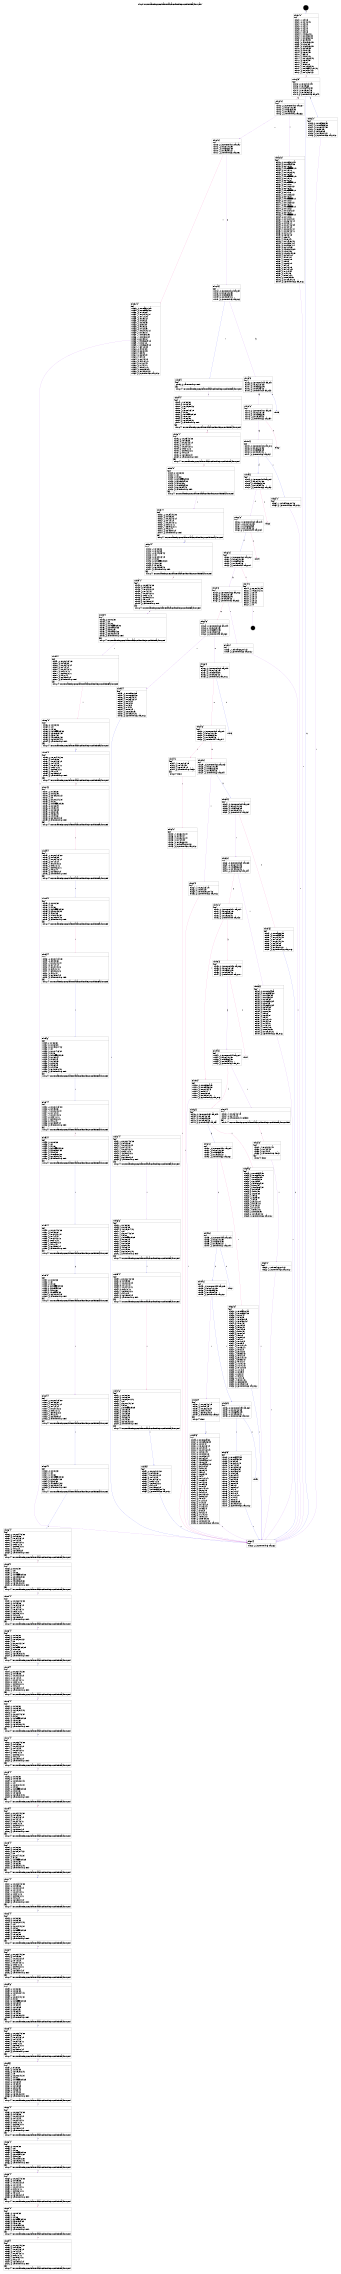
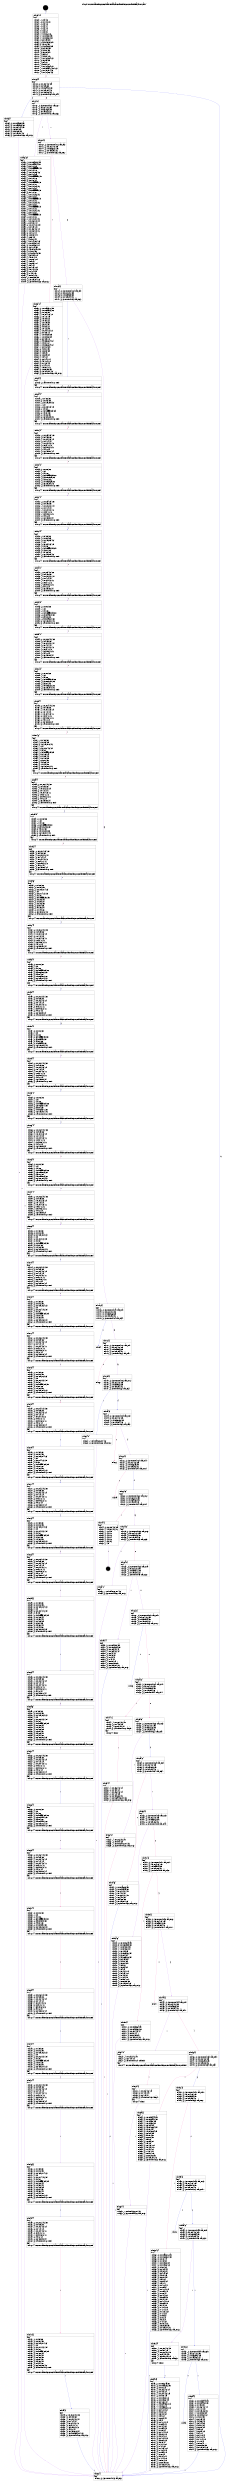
node "0x40240b [44]": added
